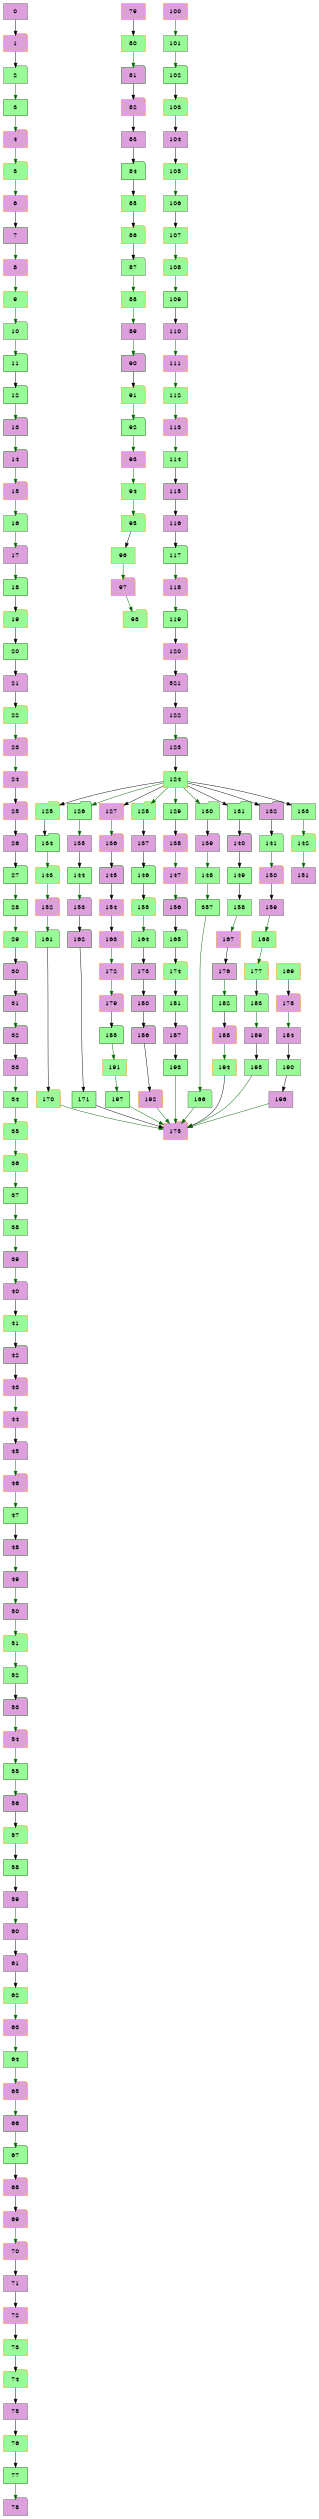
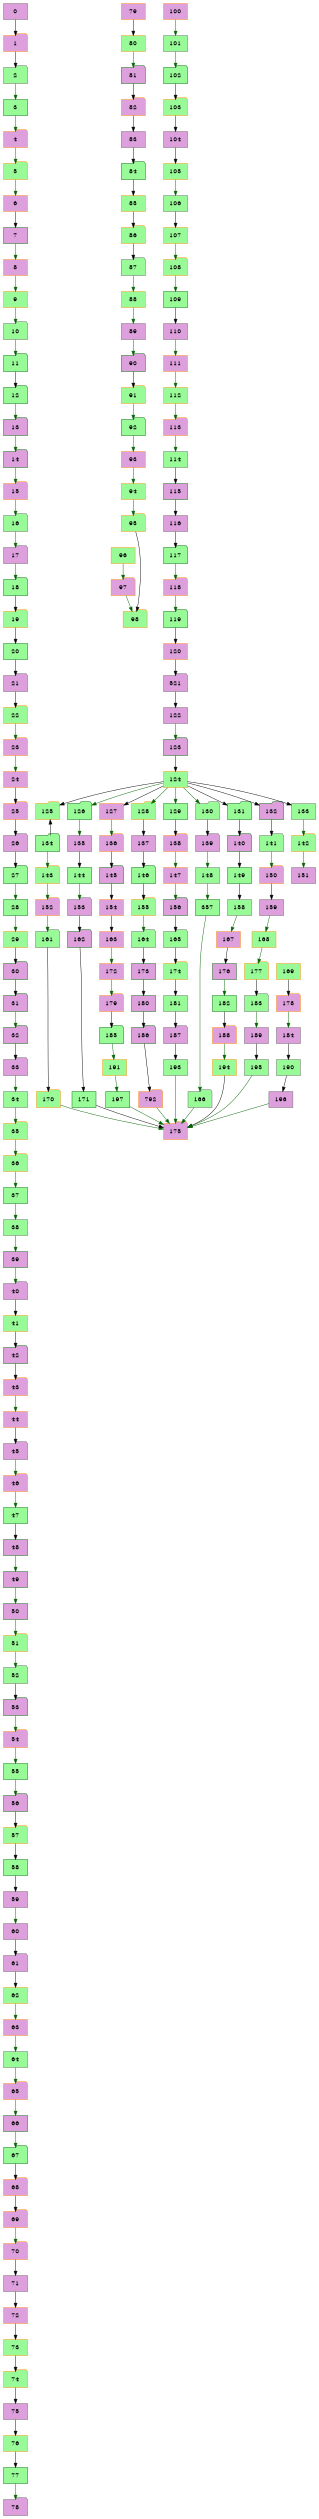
edge "95" -> "96": now "95" -> "98"
edge "125" -> "134": reversed
node "193": color darkgreen -> gray40
node "192": label "192" -> "792"
